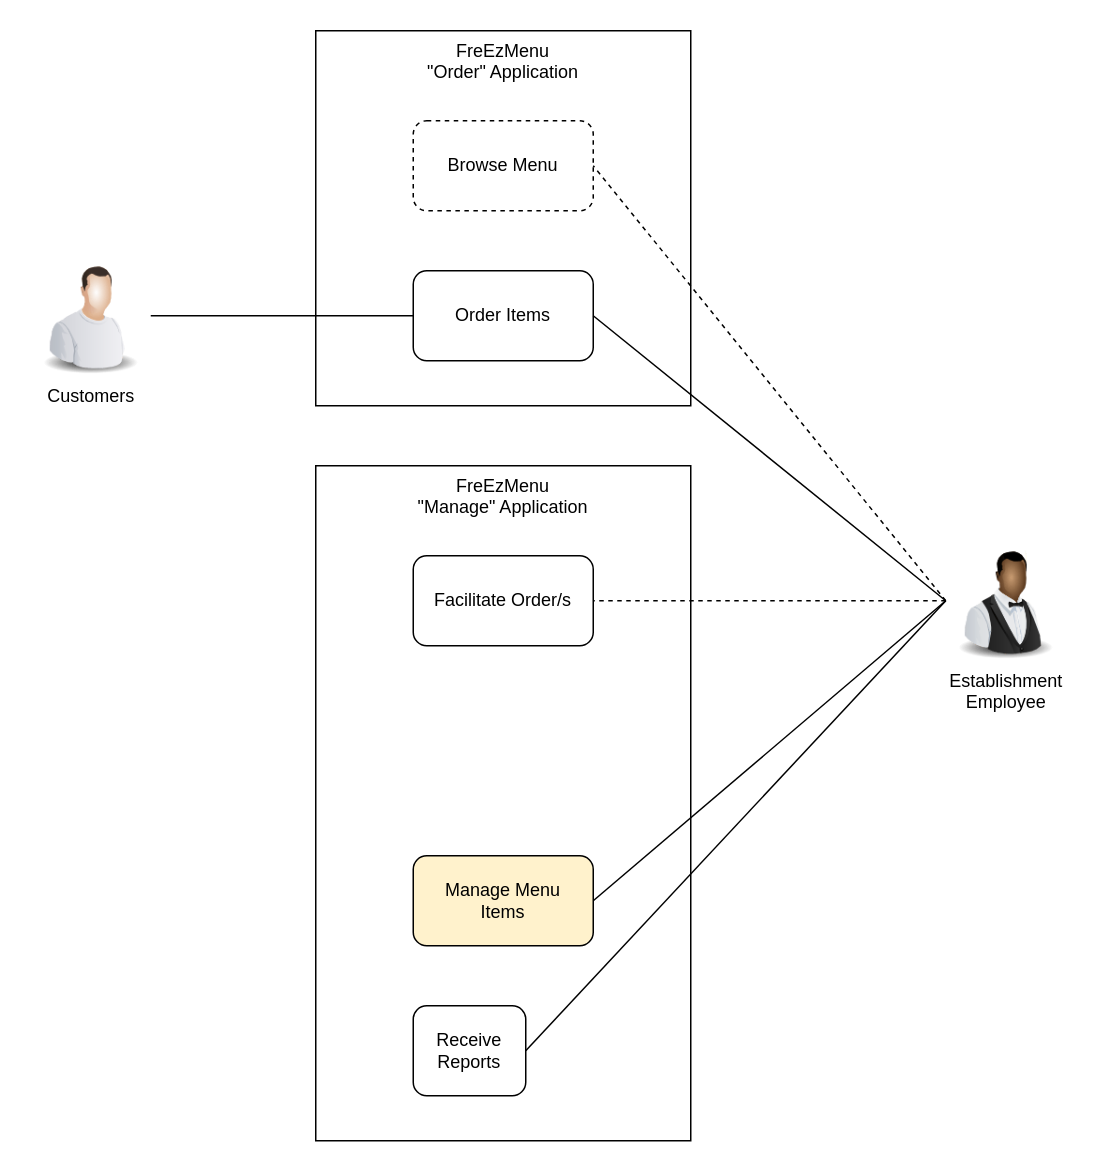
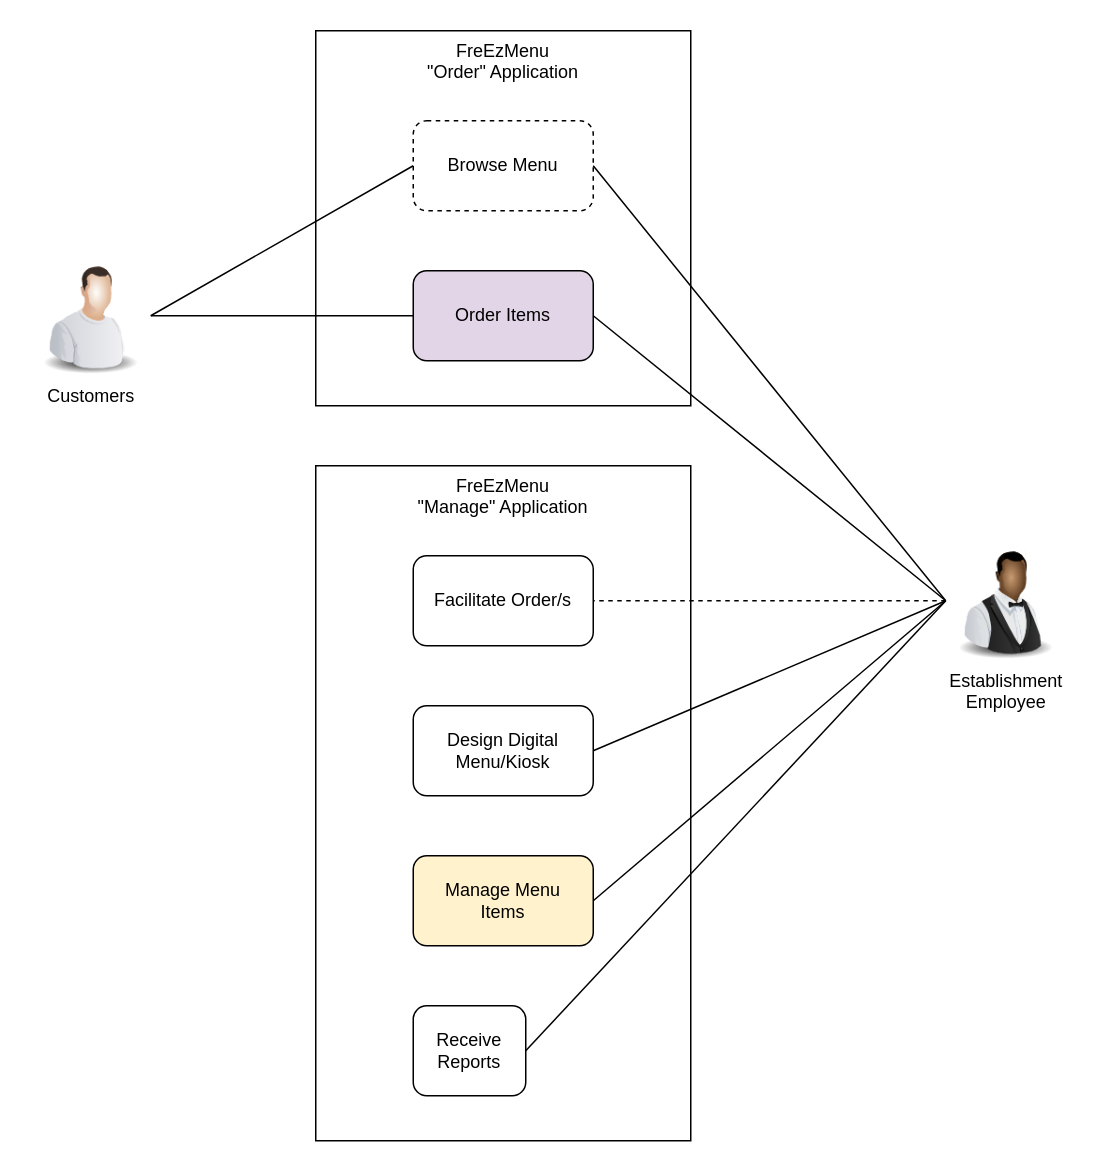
edge "Browse Menu" -- "Customers": added
node "Order Items": fillcolor #ffffff -> #e1d5e7
edge "Browse Menu" -- "Establishment Employee": style dashed -> solid
edge "Establishment Employee" -- "Design Digital Menu/Kiosk": added
node "Design Digital Menu/Kiosk": added
